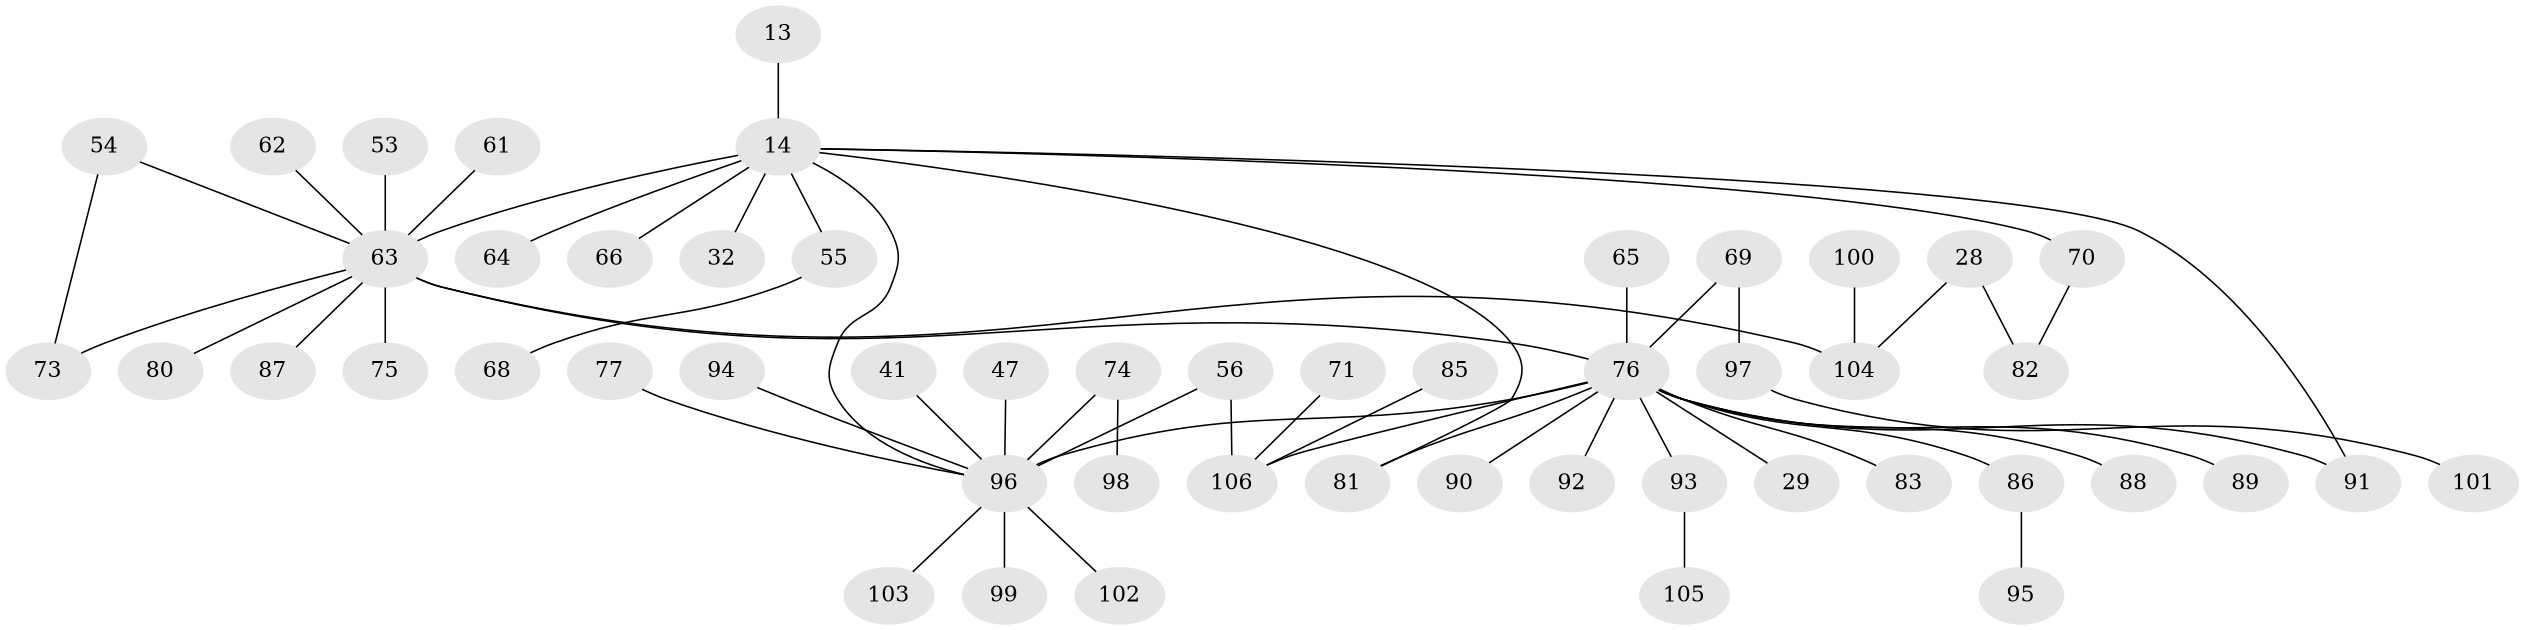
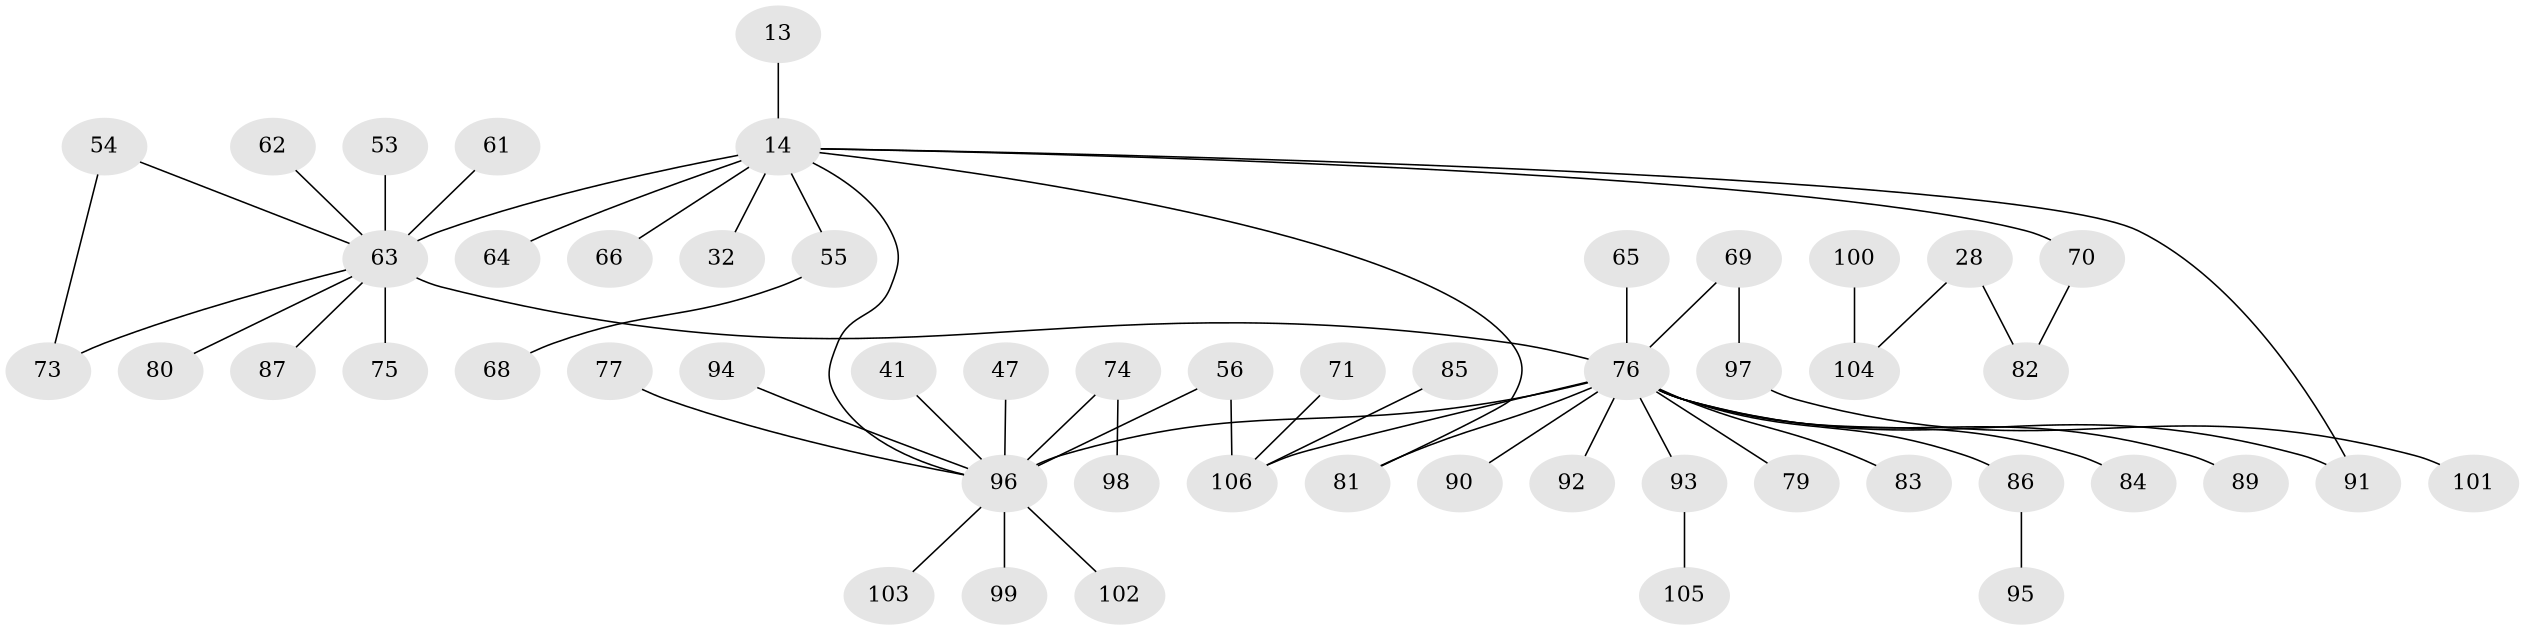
edge "63" -- "104": removed
node "29": label "29" -> "79"
node "88": label "88" -> "84"
